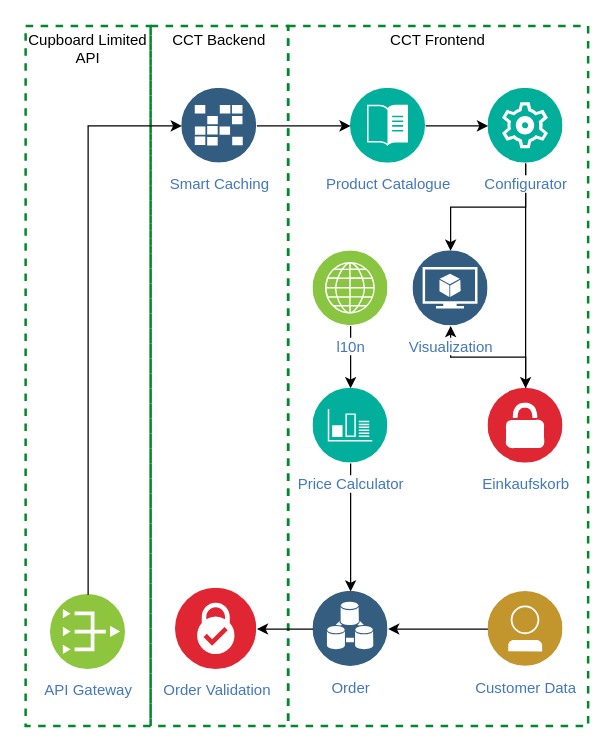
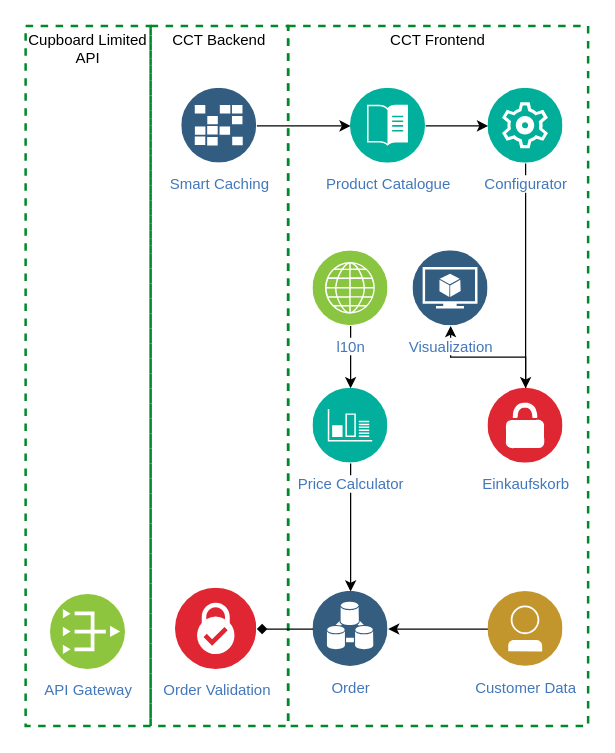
edge "Configurator" -> "Visualization": removed
edge "API Gateway" -> "Smart Caching": removed
edge "Order" -> "Order Validation": arrowhead classic -> diamond
